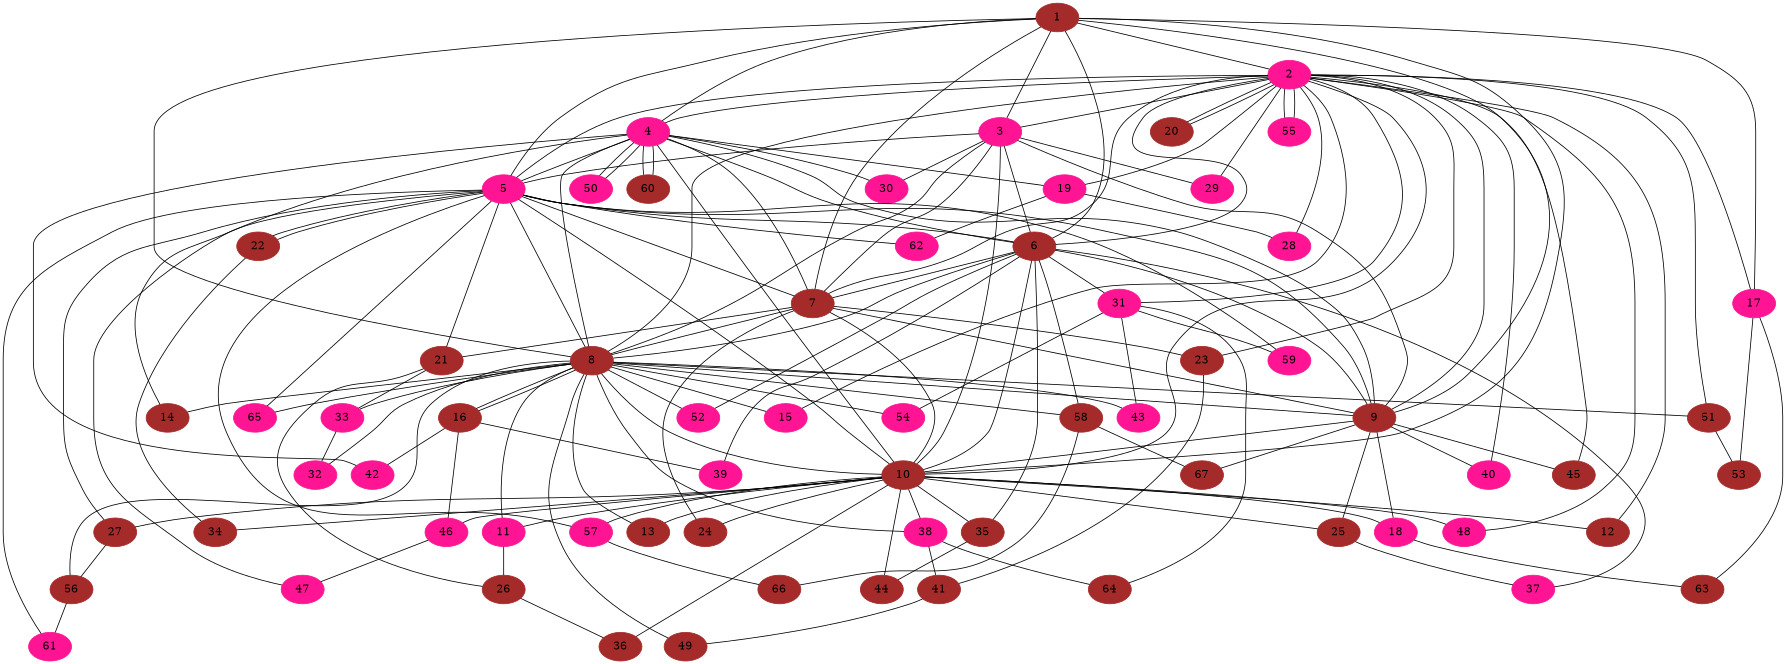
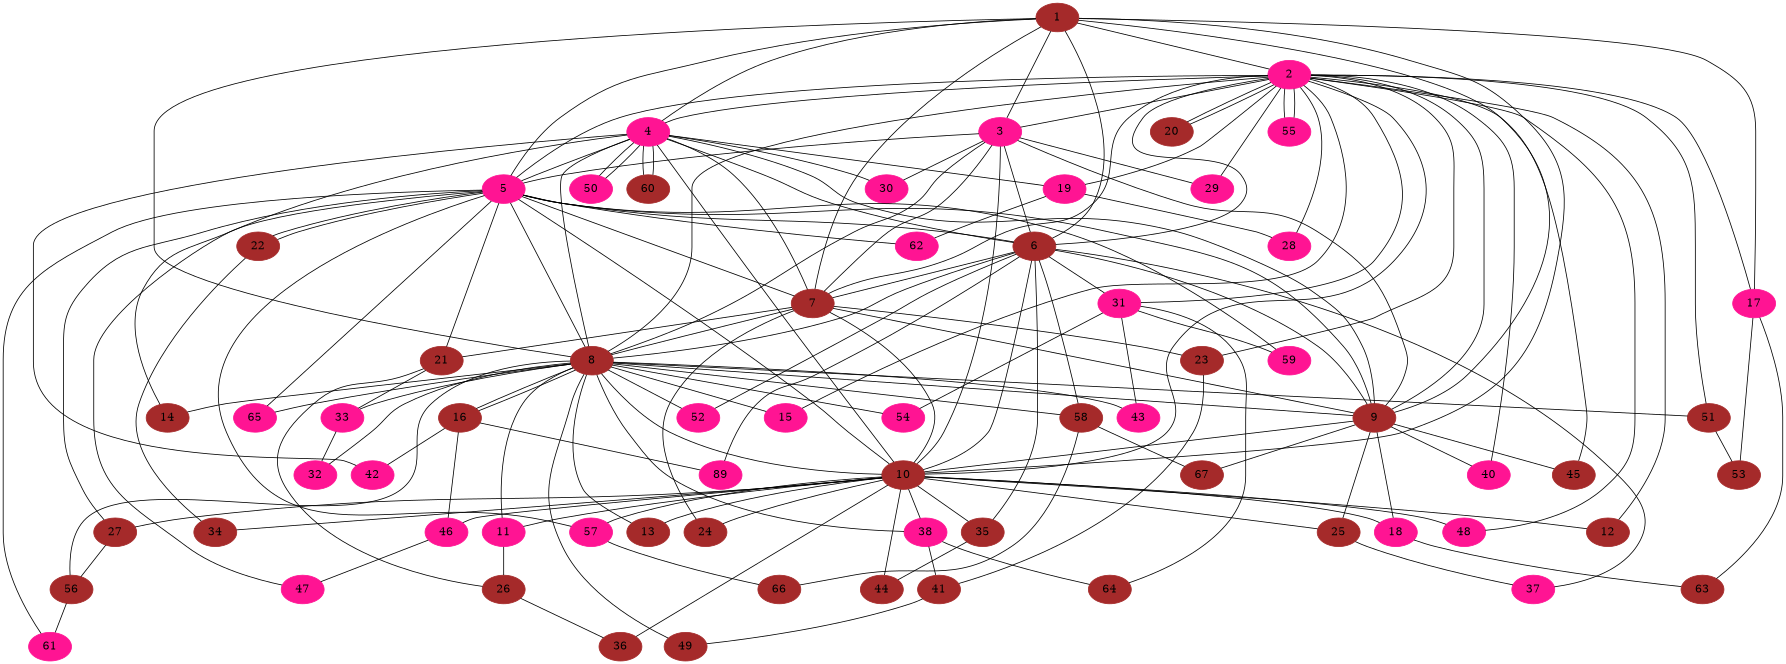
node "39": label "39" -> "89"
